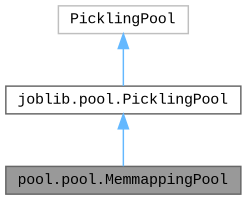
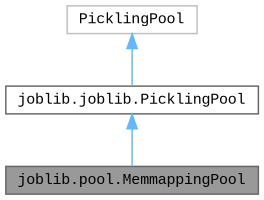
node "joblib.pool.PicklingPool": label "joblib.pool.PicklingPool" -> "joblib.joblib.PicklingPool"
node "pool.pool.MemmappingPool": label "pool.pool.MemmappingPool" -> "joblib.pool.MemmappingPool"
